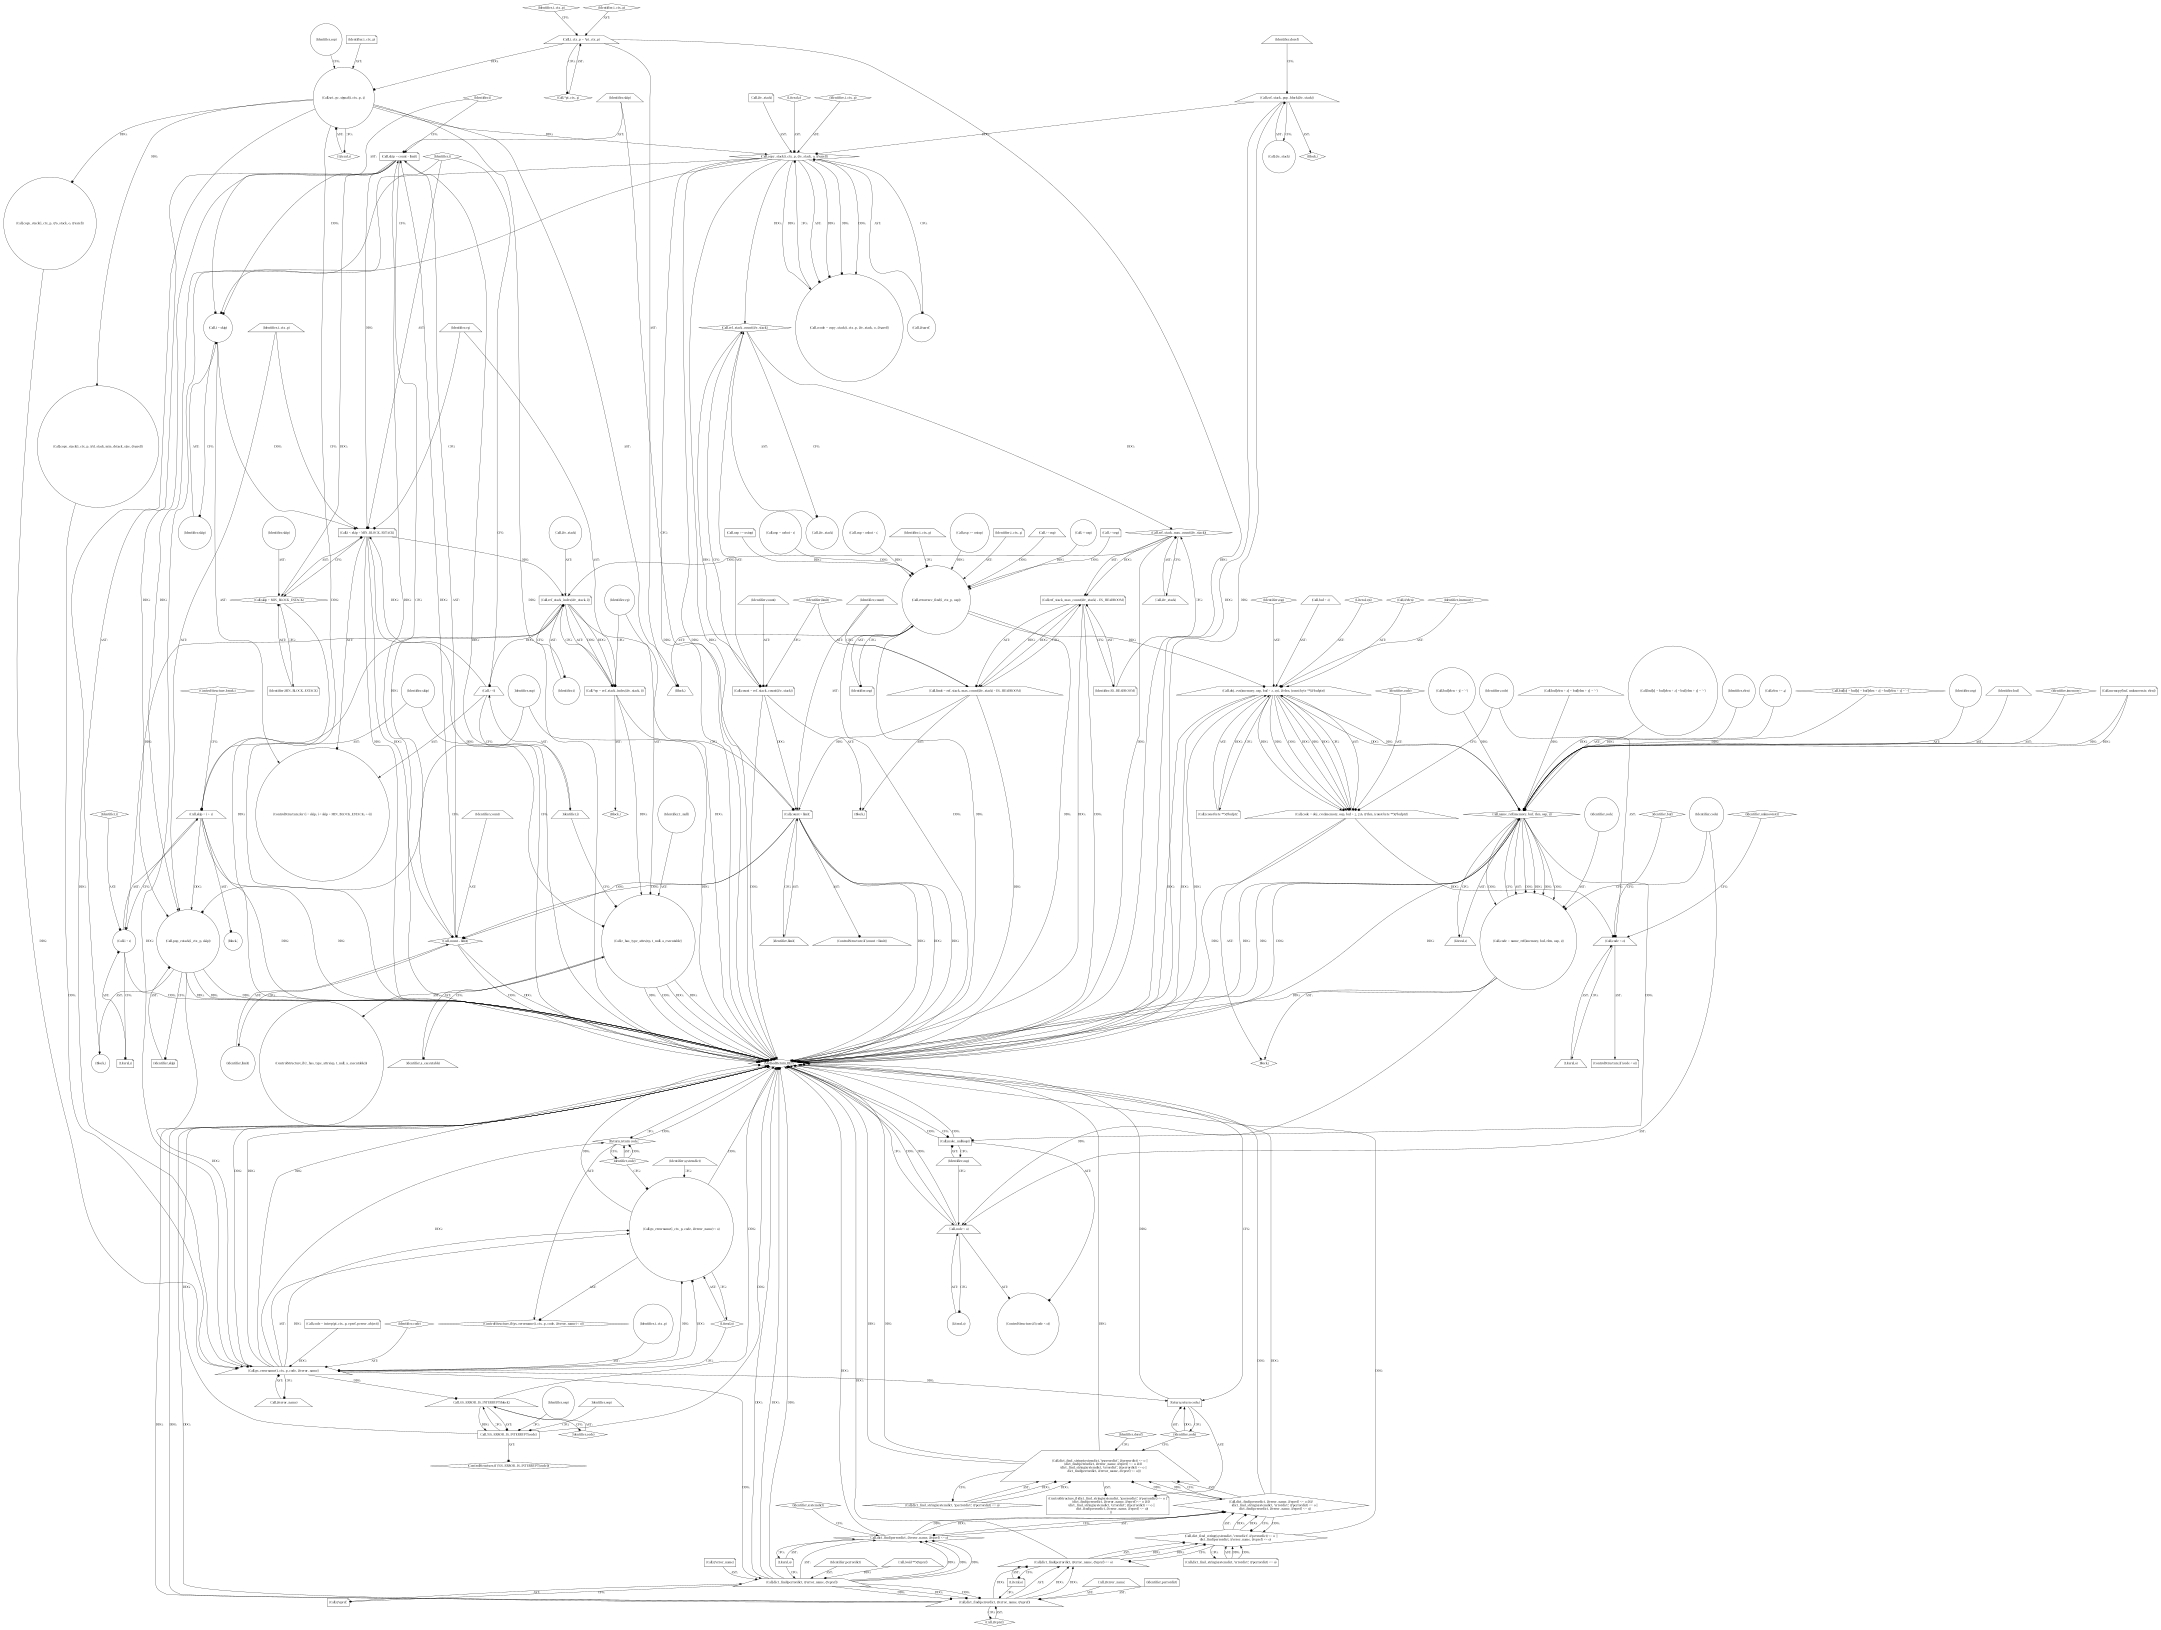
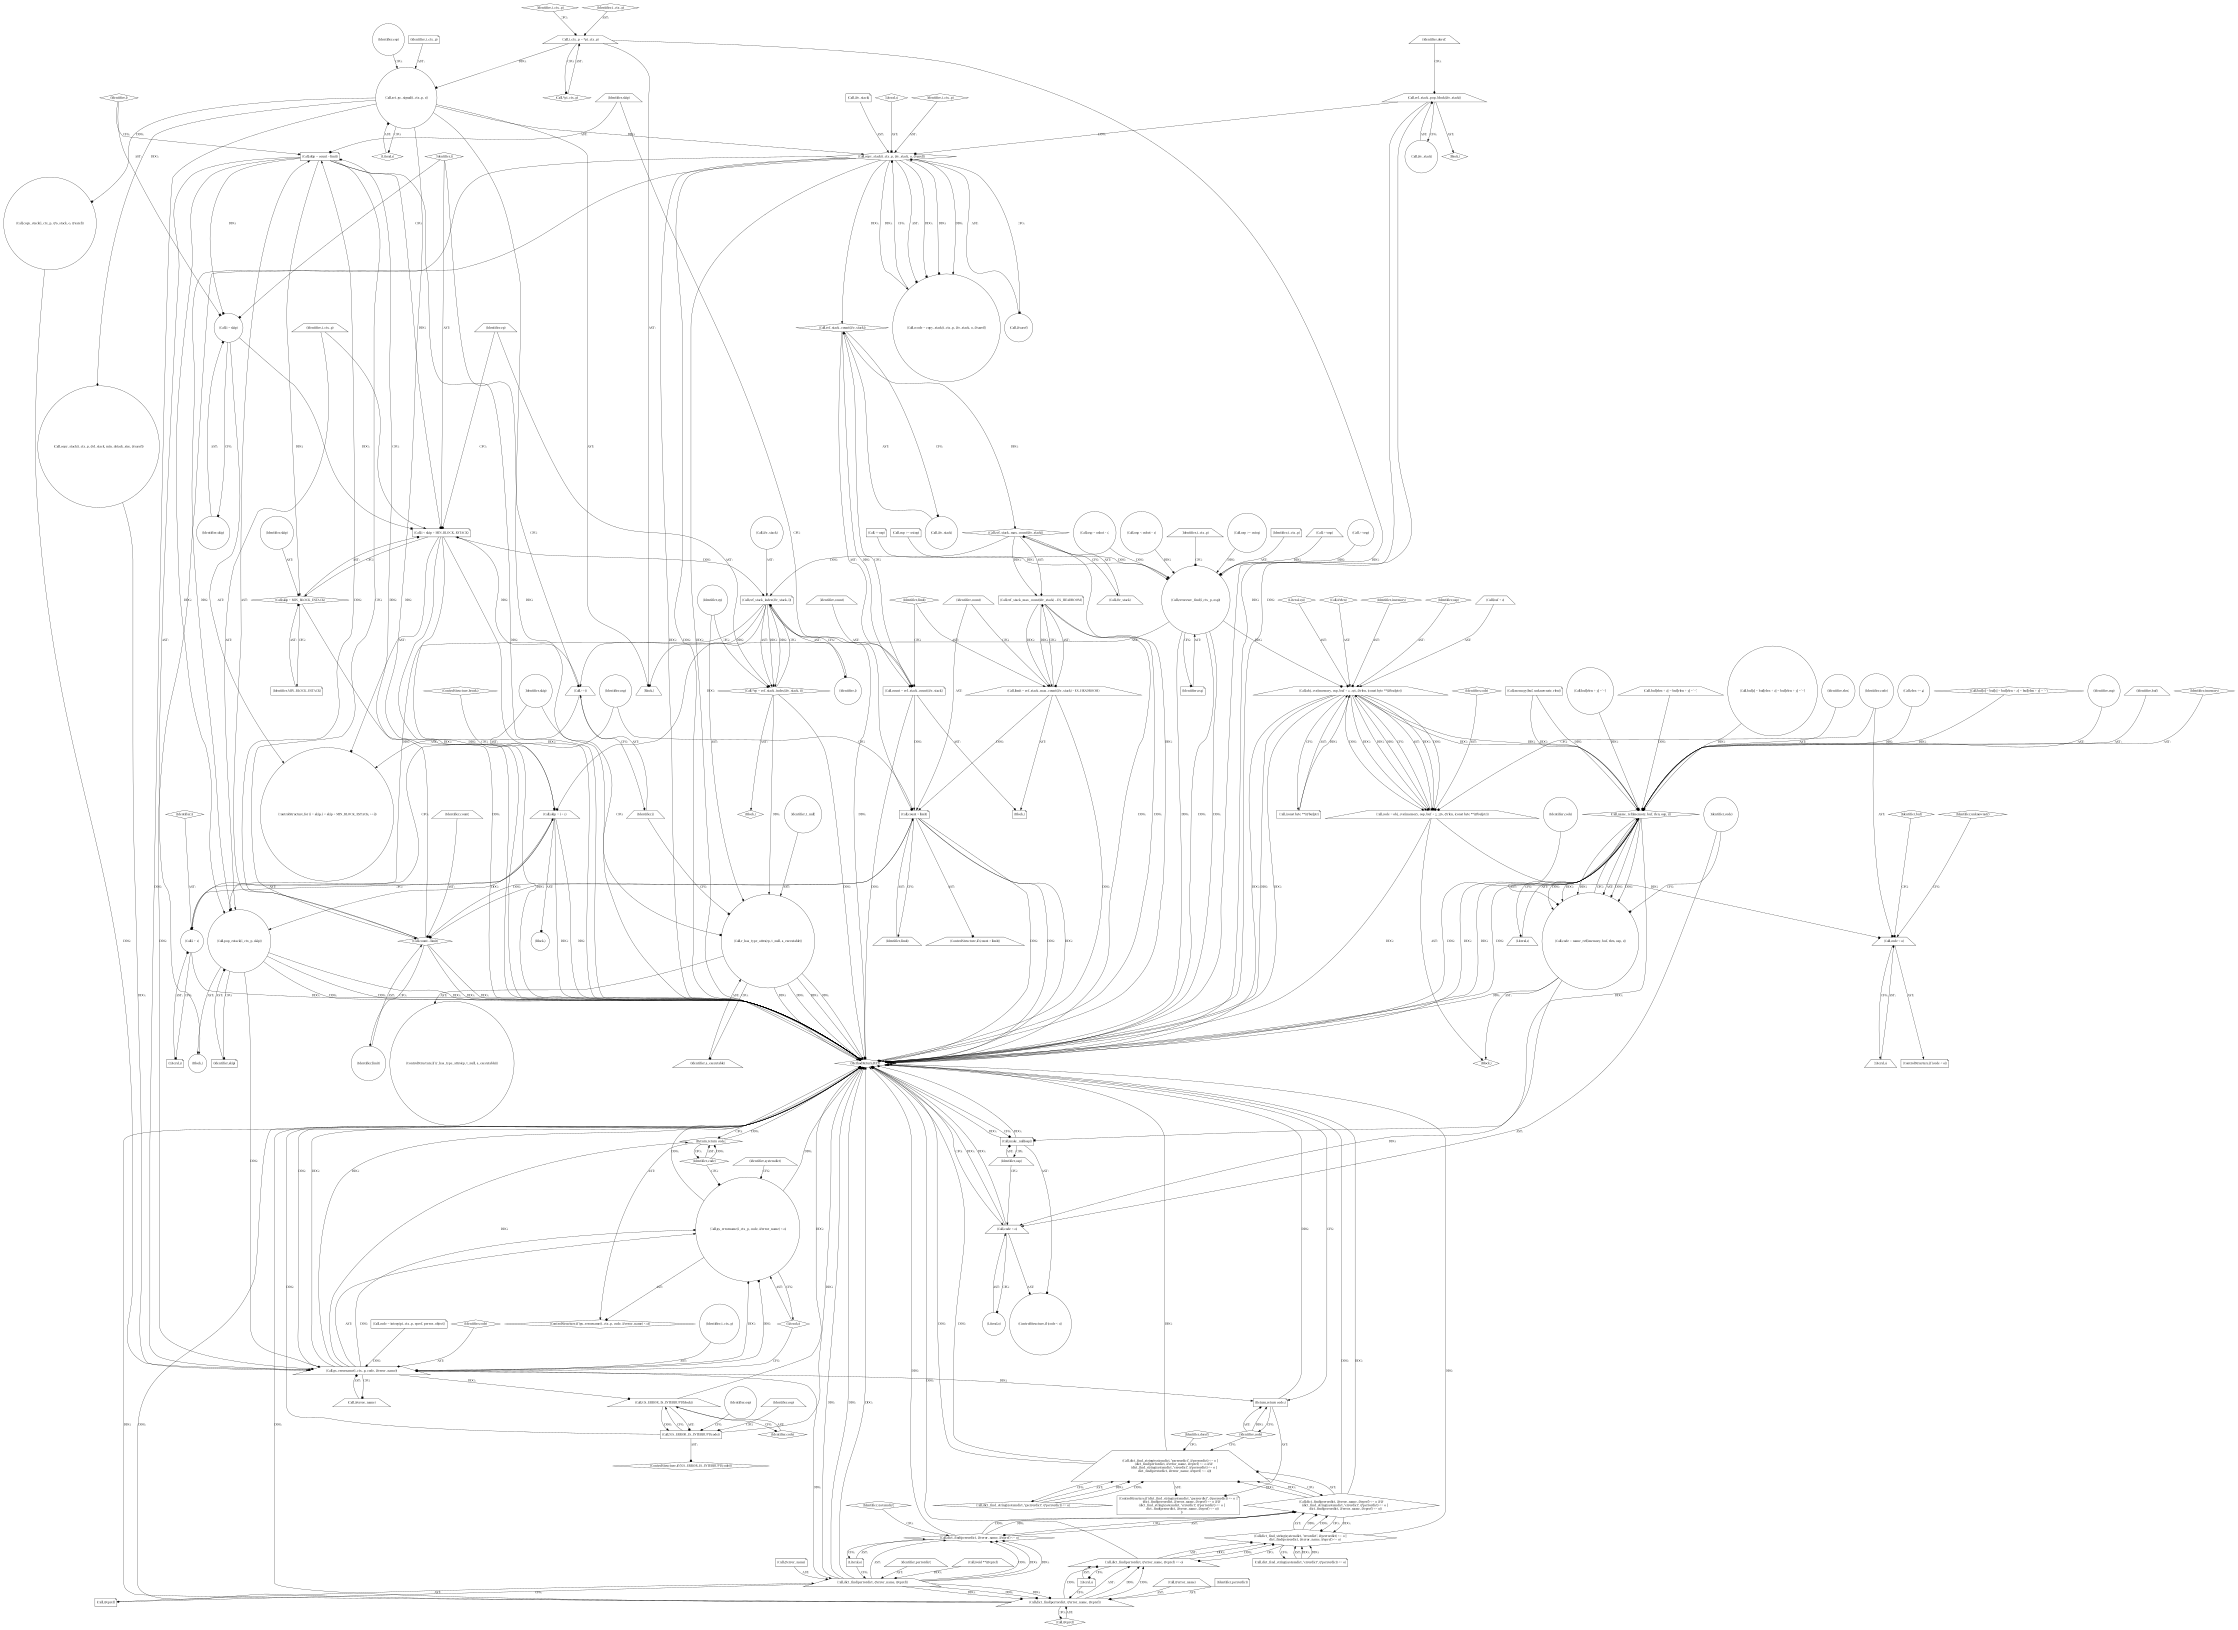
node "(Call,*ep = ref_stack_index(&e_stack, i))": shape note -> diamond
node "(Identifier,ES_HEADROOM)": removed
